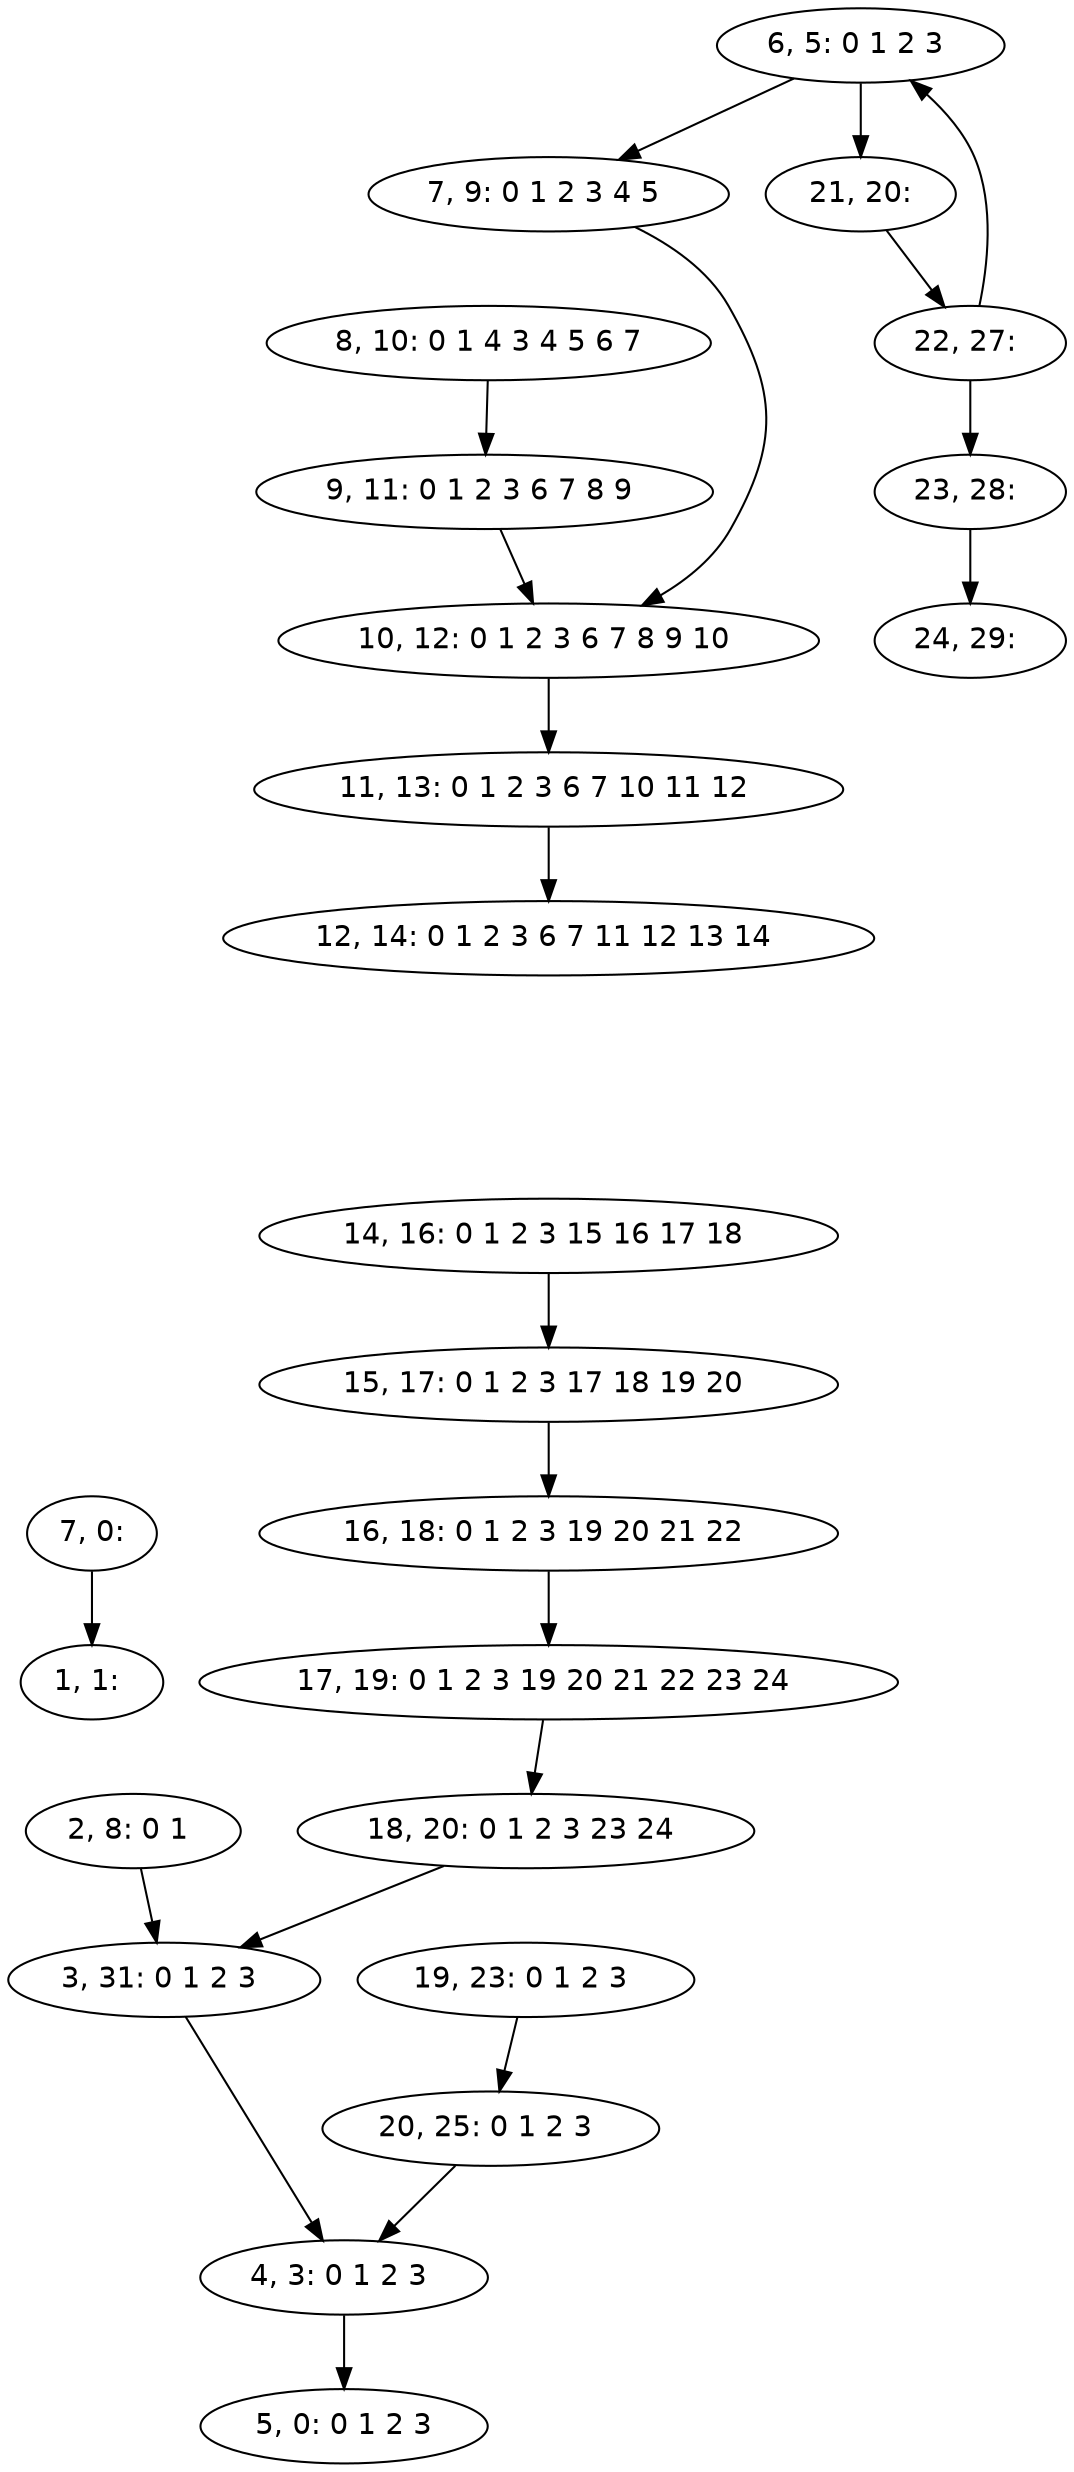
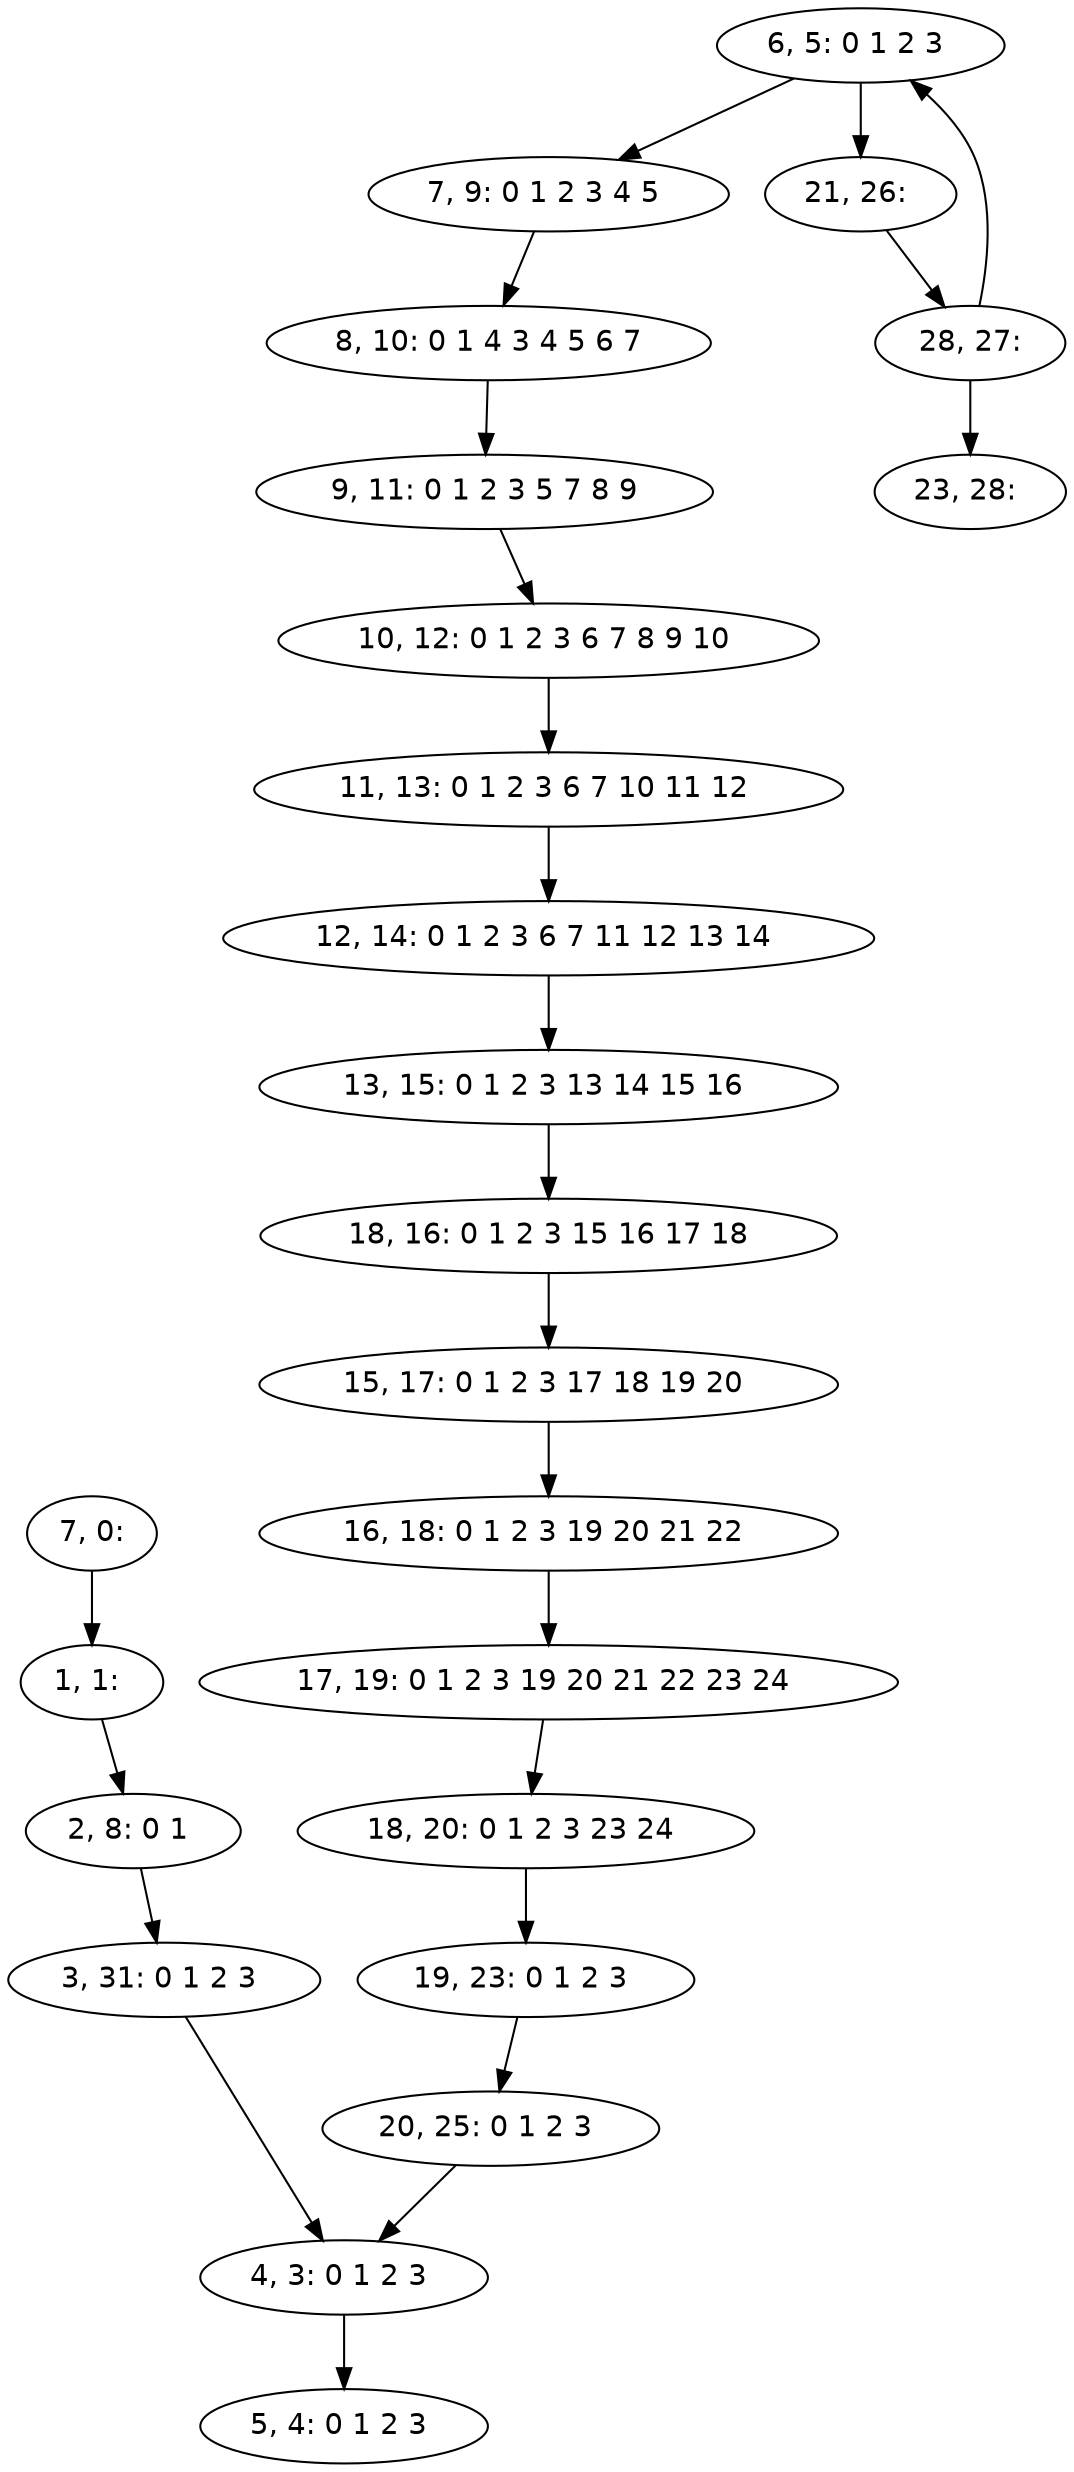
node "21, 20:": label "21, 20:" -> "21, 26:"
node "22, 27:": label "22, 27:" -> "28, 27:"
edge "7, 9: 0 1 2 3 4 5" -> "10, 12: 0 1 2 3 6 7 8 9 10": now "7, 9: 0 1 2 3 4 5" -> "8, 10: 0 1 4 3 4 5 6 7"
node "9, 11: 0 1 2 3 6 7 8 9": label "9, 11: 0 1 2 3 6 7 8 9" -> "9, 11: 0 1 2 3 5 7 8 9"
node "24, 29:": removed
node "13, 15: 0 1 2 3 13 14 15 16": added
node "14, 16: 0 1 2 3 15 16 17 18": label "14, 16: 0 1 2 3 15 16 17 18" -> "18, 16: 0 1 2 3 15 16 17 18"
edge "1, 1:" -> "2, 8: 0 1": added
edge "18, 20: 0 1 2 3 23 24" -> "3, 31: 0 1 2 3": now "18, 20: 0 1 2 3 23 24" -> "19, 23: 0 1 2 3"
node "5, 0: 0 1 2 3": label "5, 0: 0 1 2 3" -> "5, 4: 0 1 2 3"
